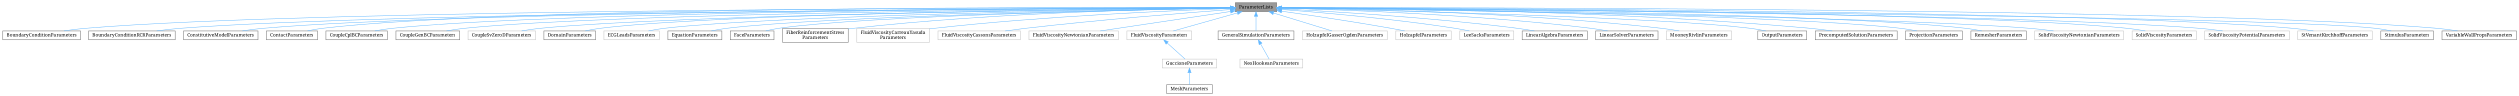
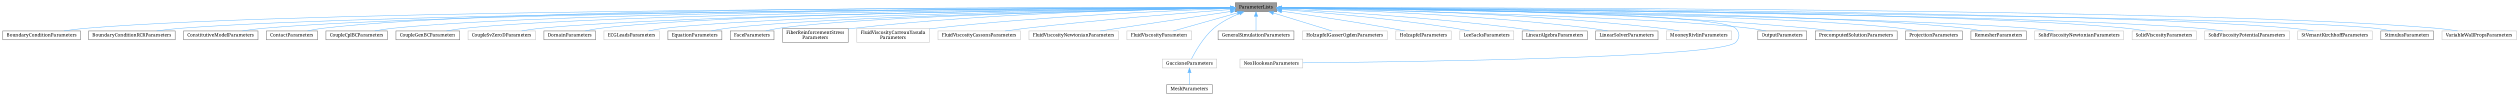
node "VariableWallPropsParameters": color gray40 -> grey75
edge "GuccioneParameters" -> "FluidViscosityParameters": now "GuccioneParameters" -> "ParameterLists"
edge "NeoHookeanParameters" -> "GeneralSimulationParameters": now "NeoHookeanParameters" -> "ParameterLists"
